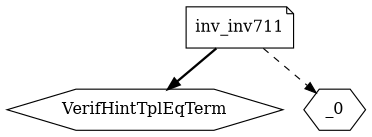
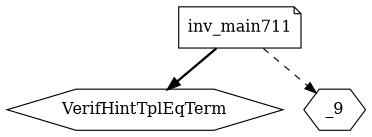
node "inv_inv711": label "inv_inv711" -> "inv_main711"
node "_0": label "_0" -> "_9"
